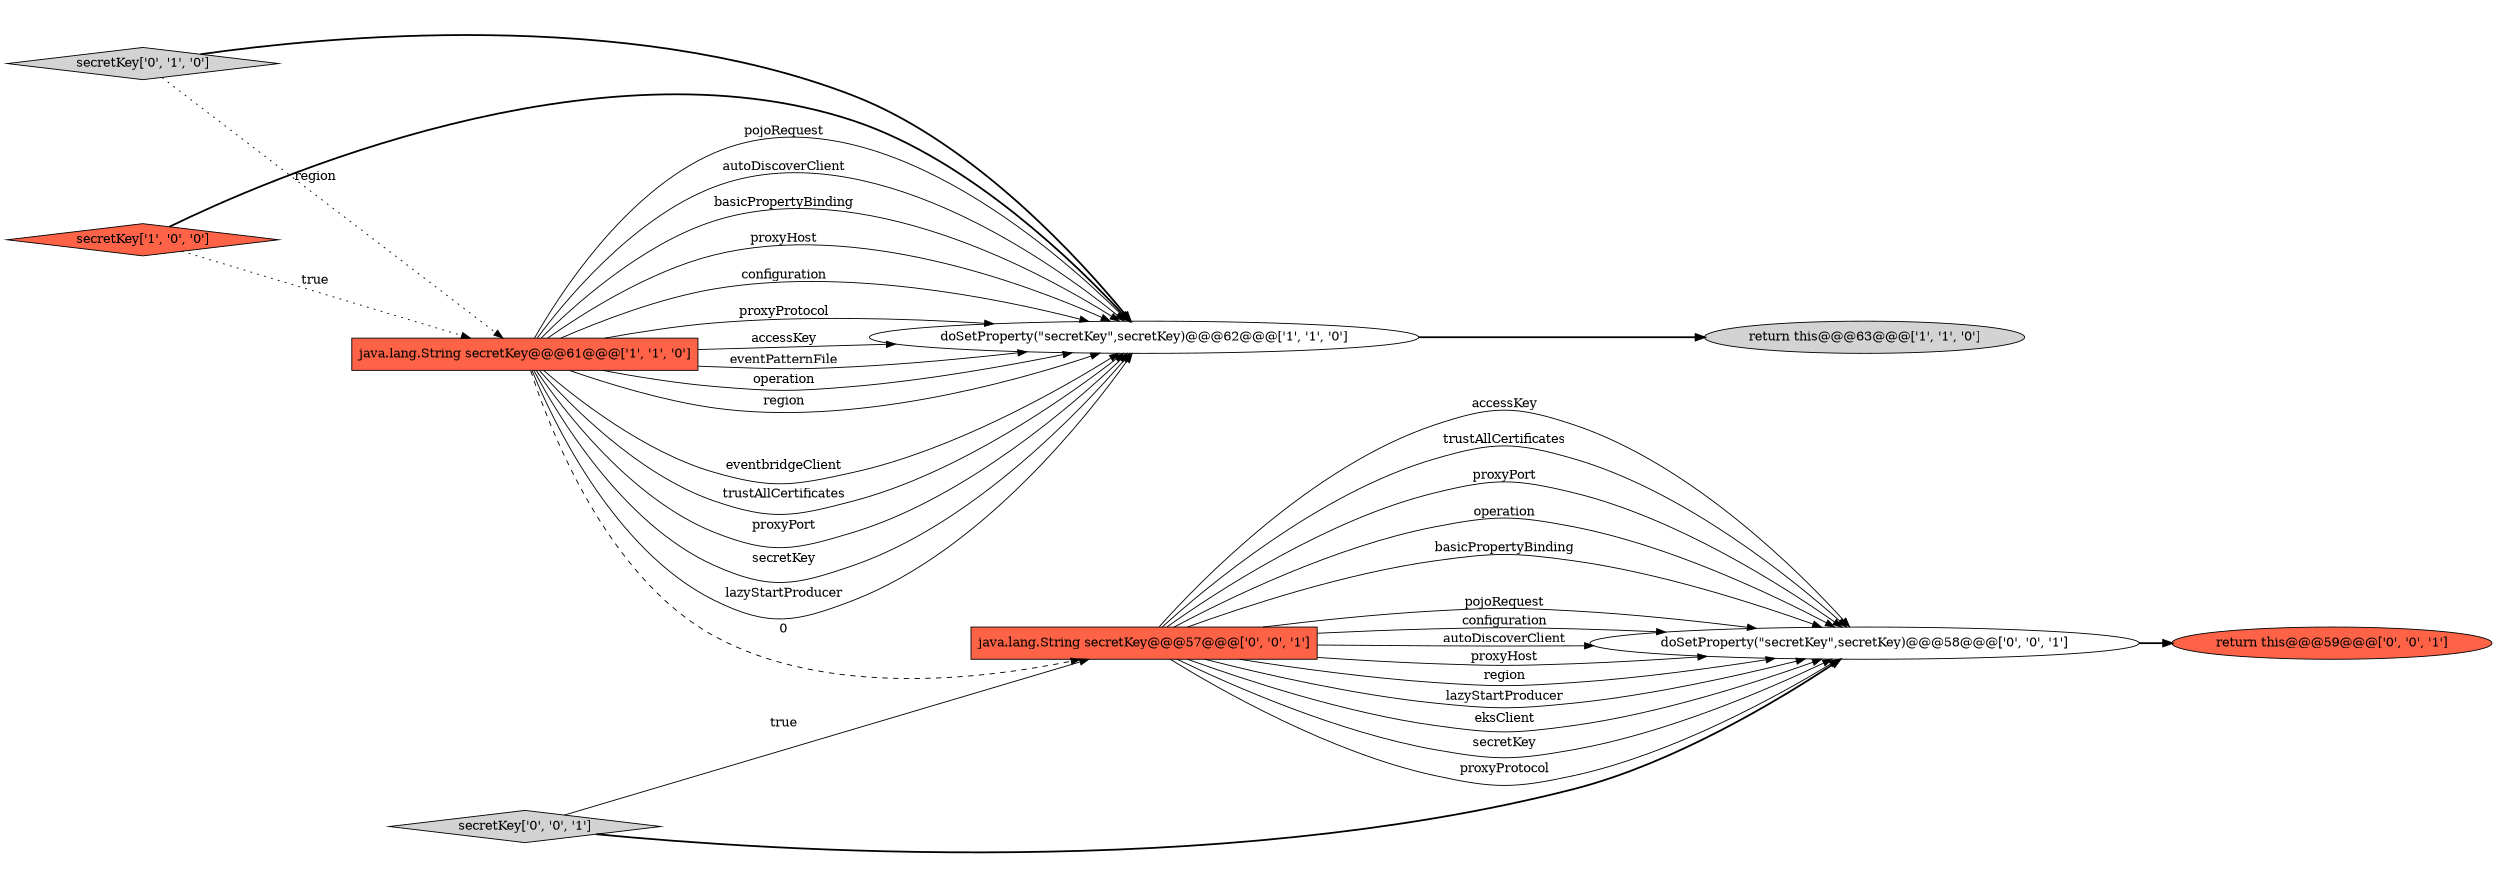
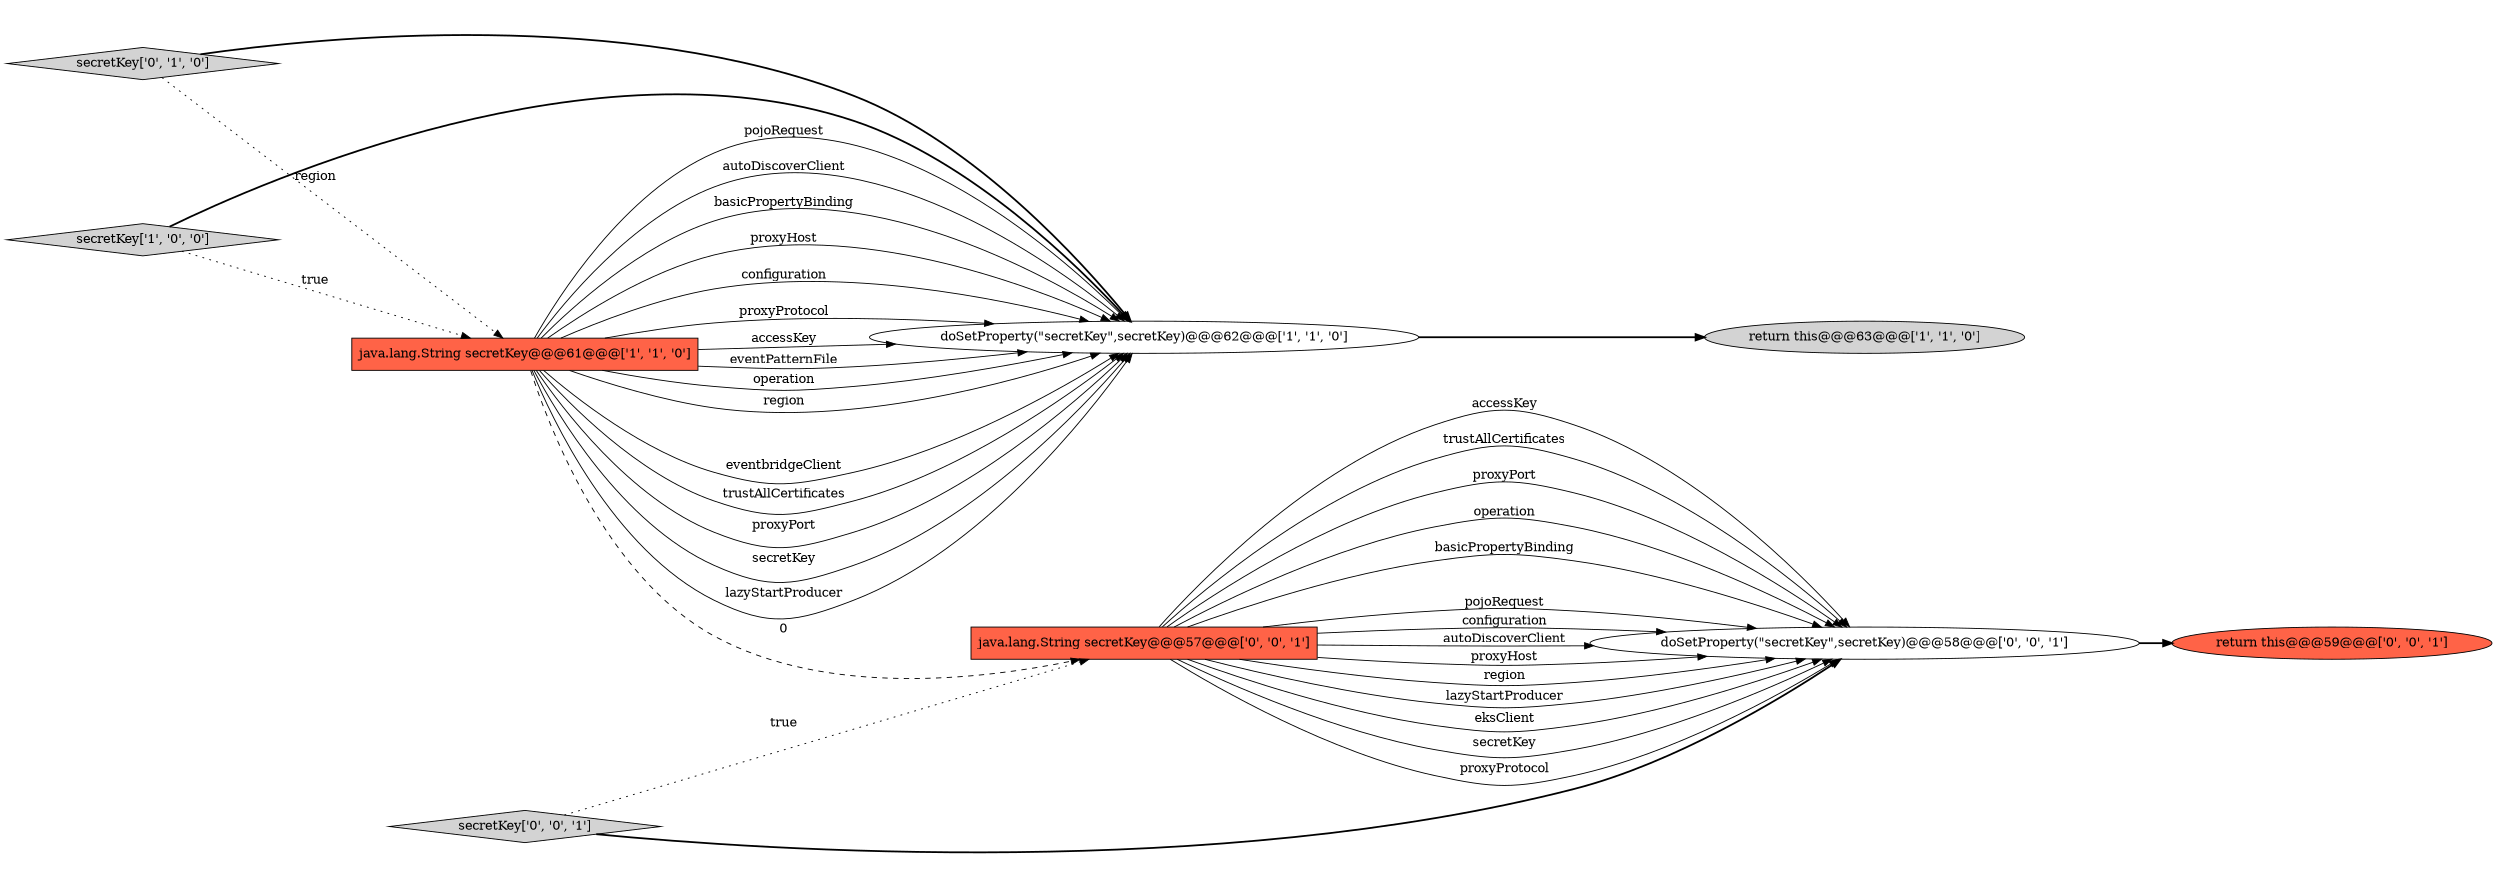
node "secretKey['1', '0', '0']": fillcolor tomato -> lightgray
edge "secretKey['0', '0', '1']" -> "java.lang.String secretKey@@@57@@@['0', '0', '1']": style solid -> dotted
